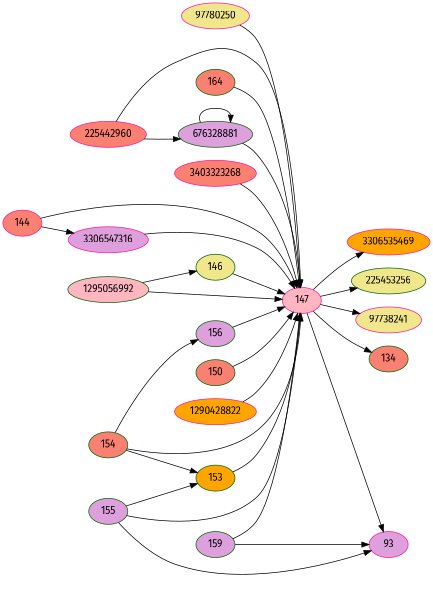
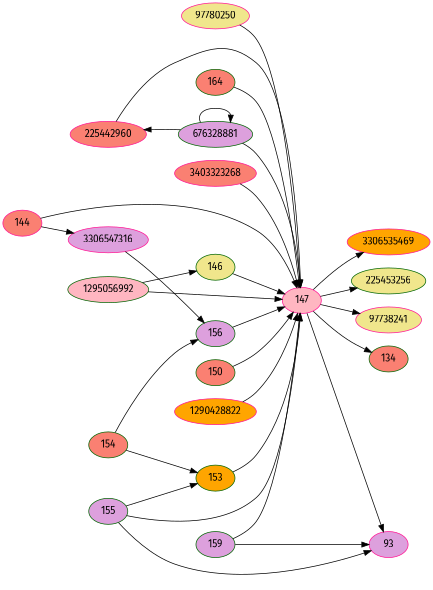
edge "225442960" -> "676328881": reversed
edge "3306547316" -> "147": now "3306547316" -> "156"
edge "154" -> "147": removed
